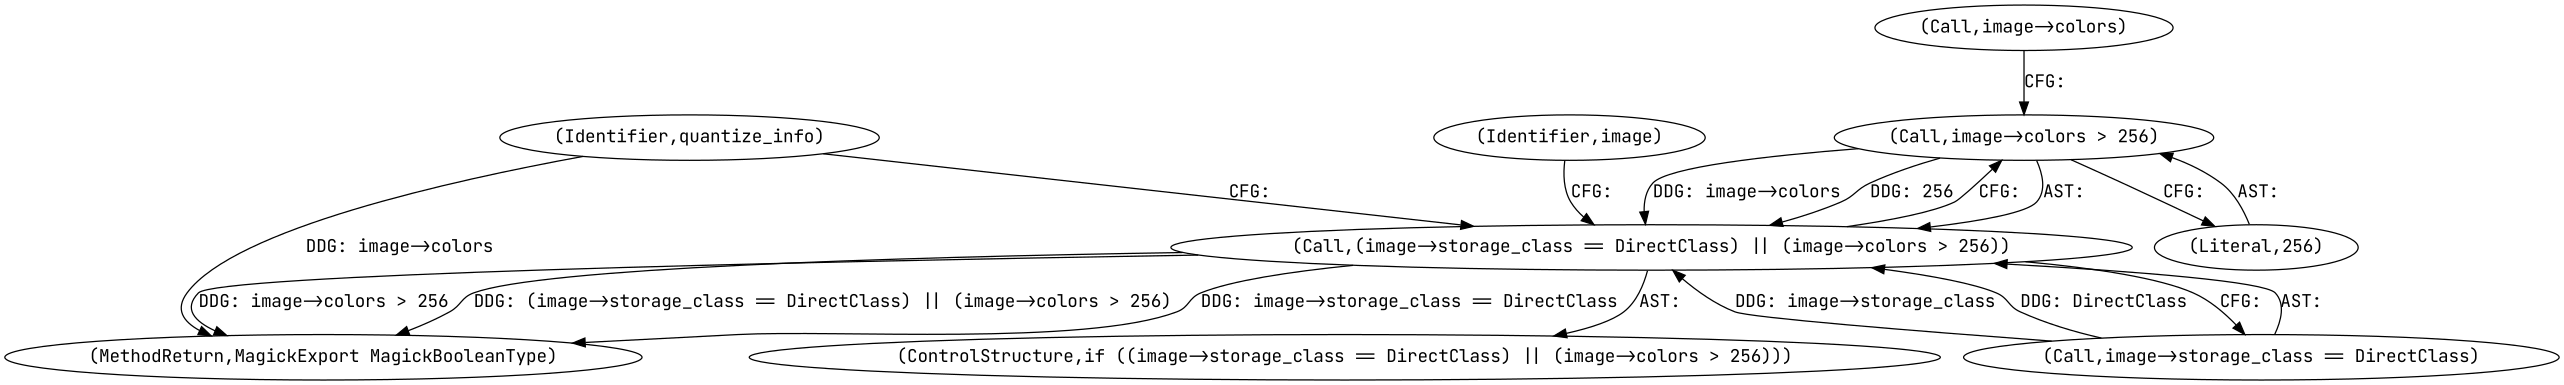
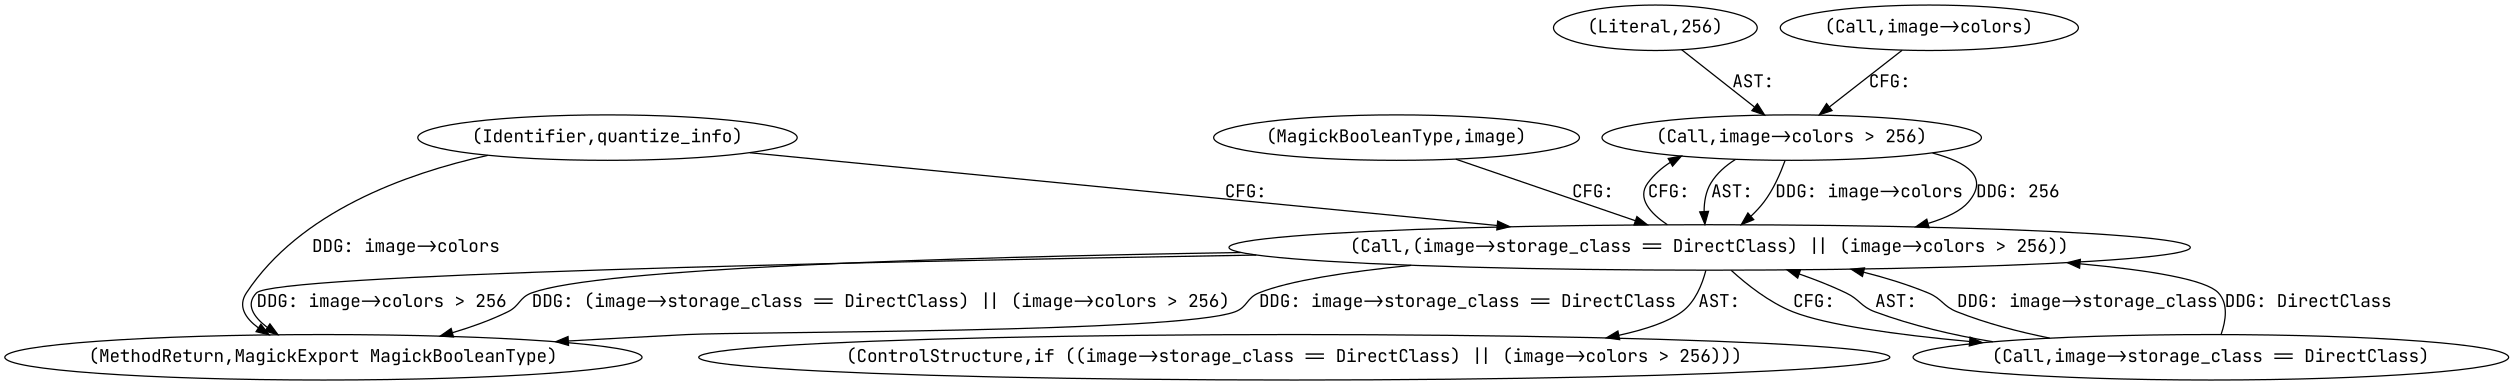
node "(Identifier,image)": label "(Identifier,image)" -> "(MagickBooleanType,image)"
edge "(Call,image->colors > 256)" -> "(Literal,256)": removed, label "CFG:"
